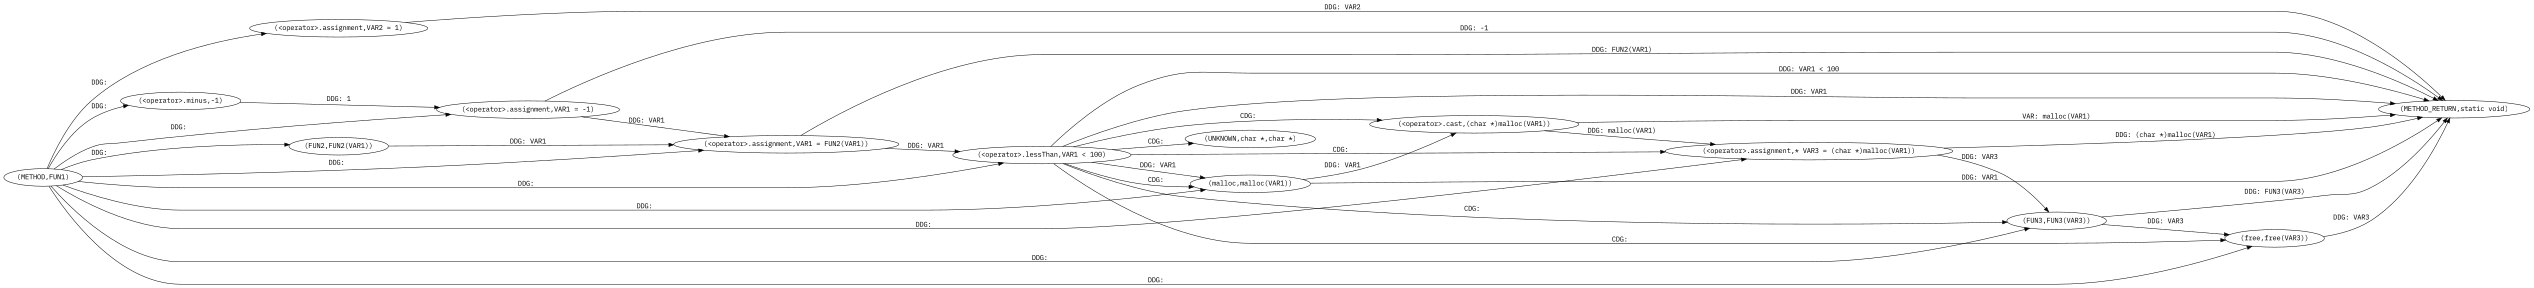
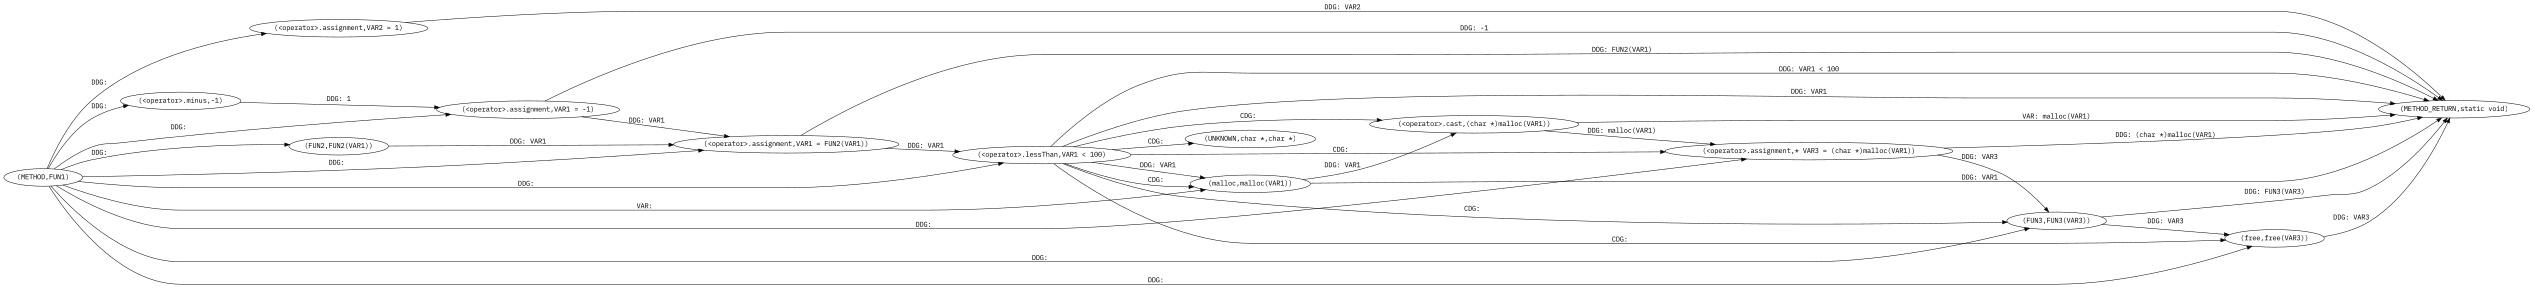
edge "(METHOD,FUN1)" -> "(malloc,malloc(VAR1))": label "DDG: " -> "VAR: "
